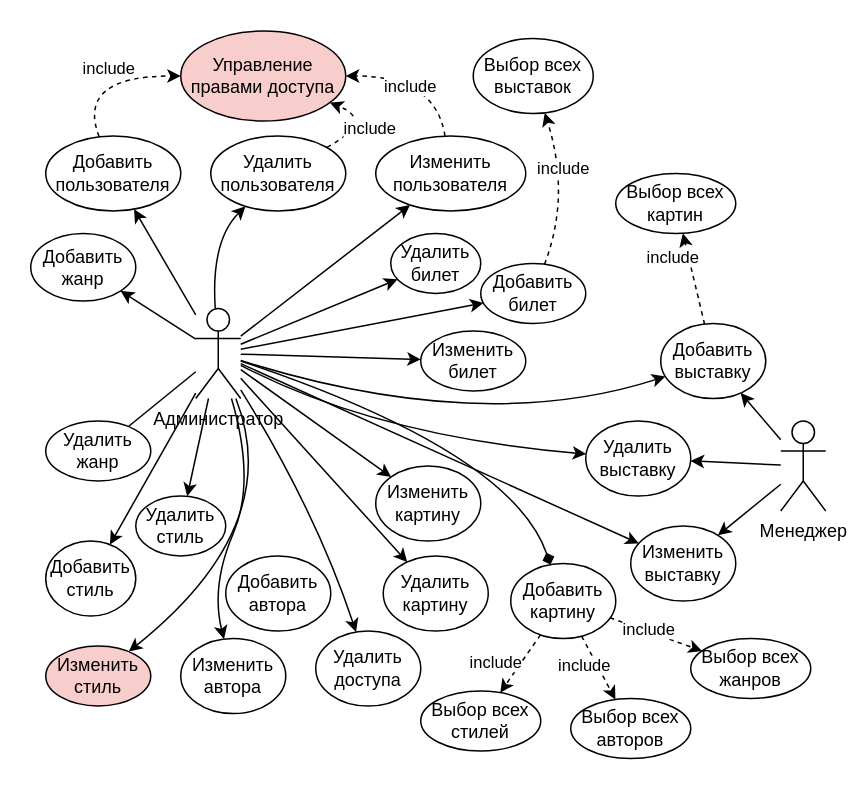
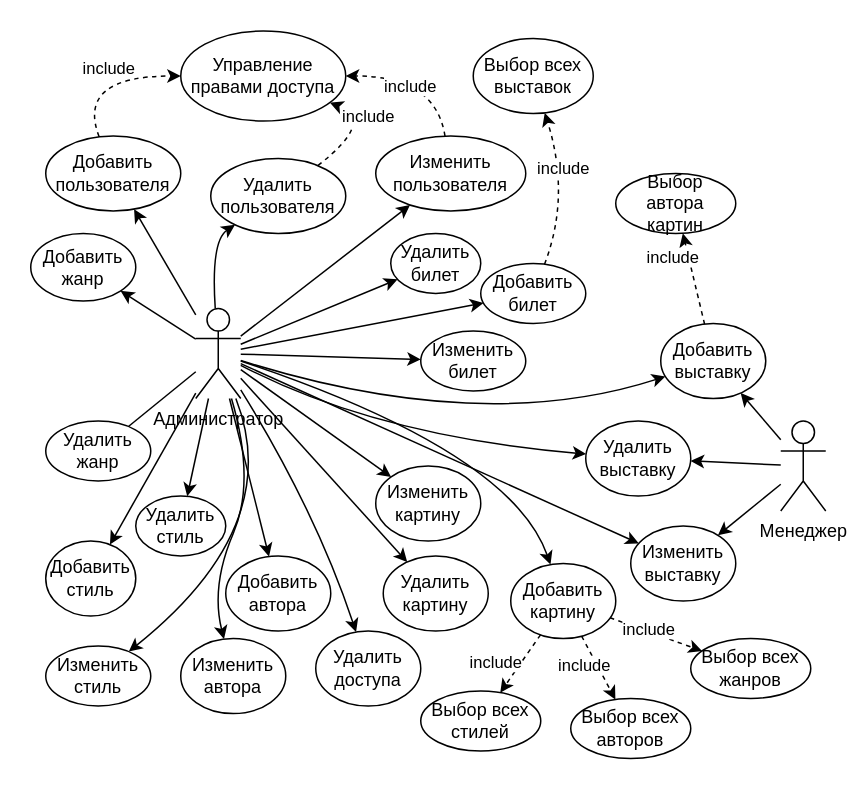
node "Управление правами доступа": fillcolor #f8cecc -> #ffffff
node "Удалить пользователя": moved (278, 173) -> (278, 196)
node "Выбор всех картин": label "Выбор всех картин" -> "Выбор автора картин"
edge "Администратор" -> "Добавить автора": added
edge "Администратор" -> "Добавить картину": arrowhead diamond -> classic
node "Изменить стиль": fillcolor #f8cecc -> #ffffff
